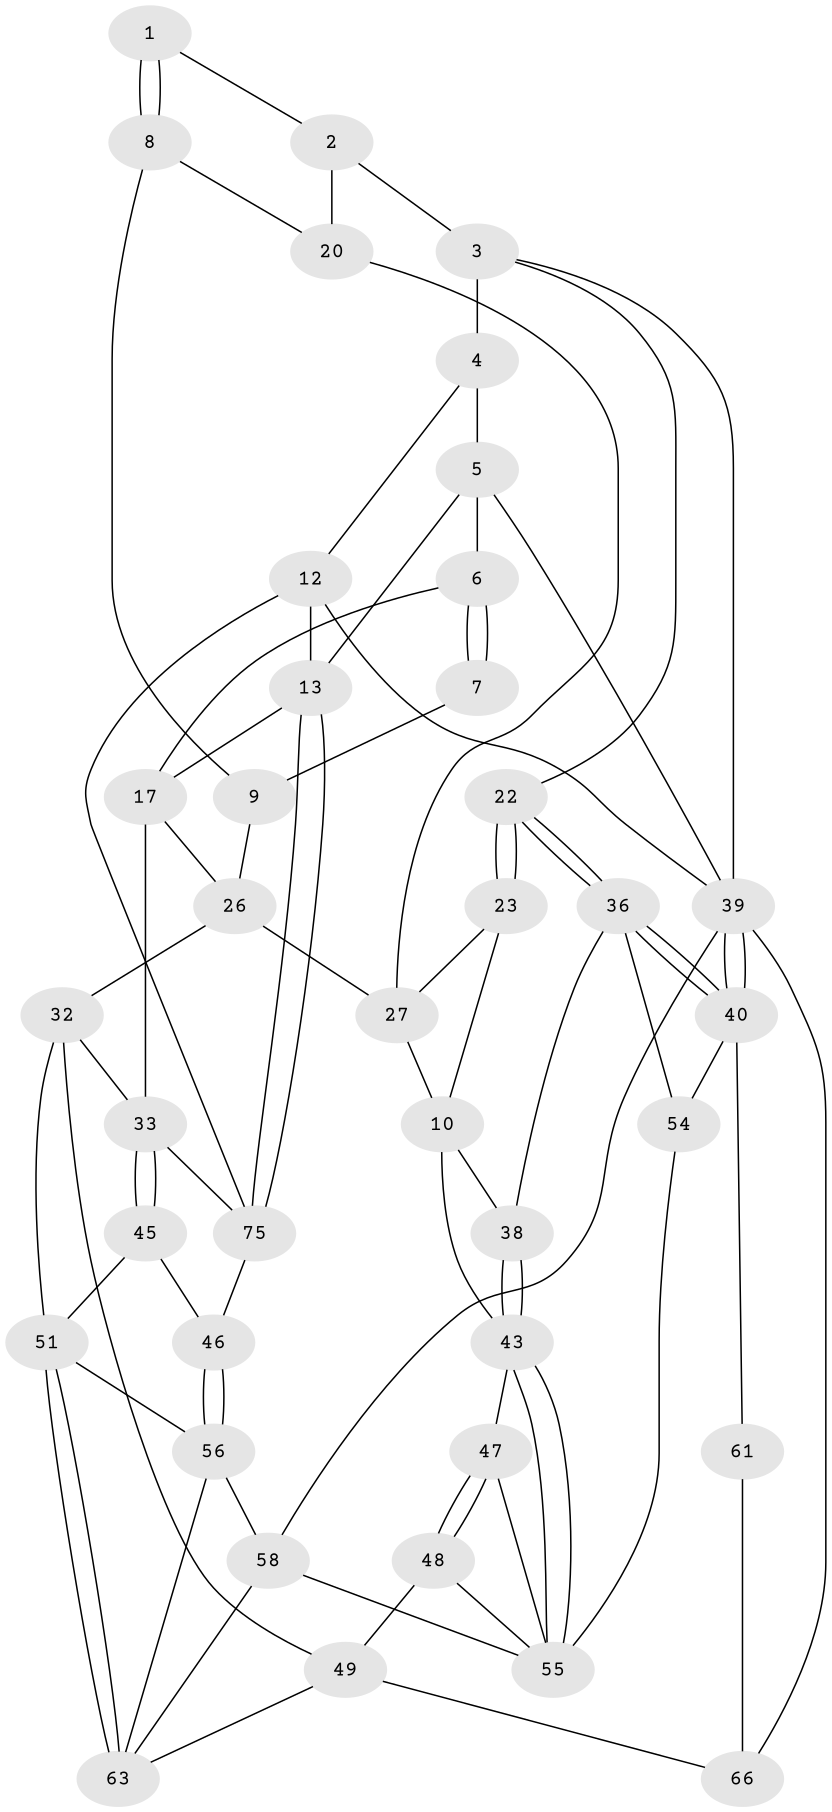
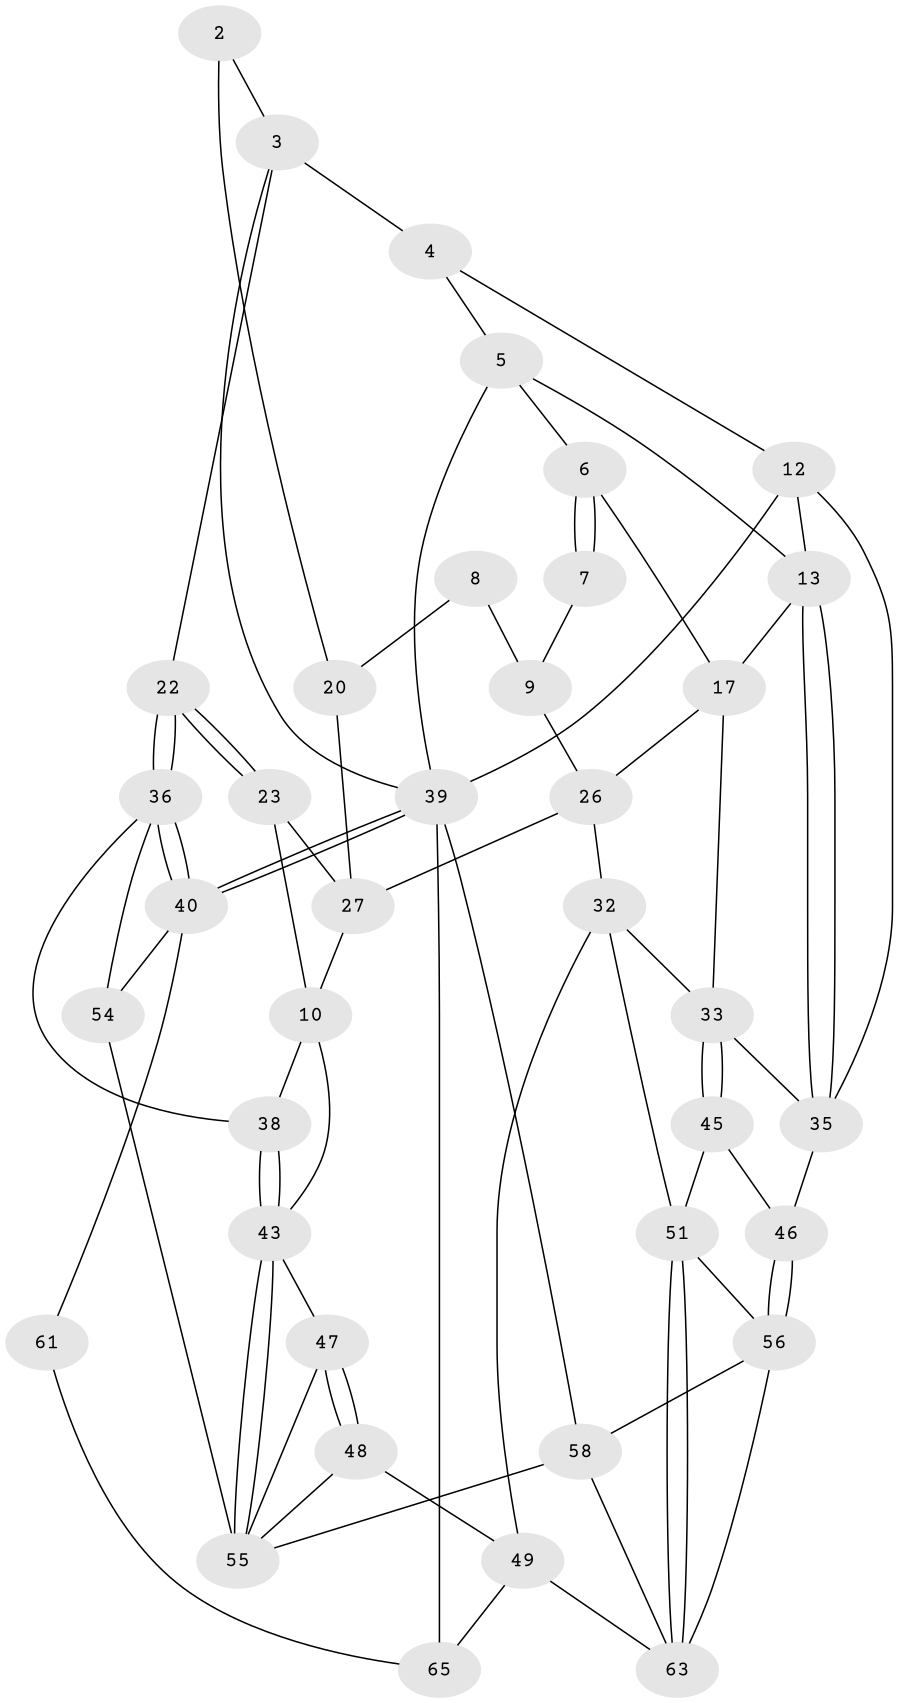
node "1": removed
node "75": label "75" -> "35"
node "66": label "66" -> "65"
